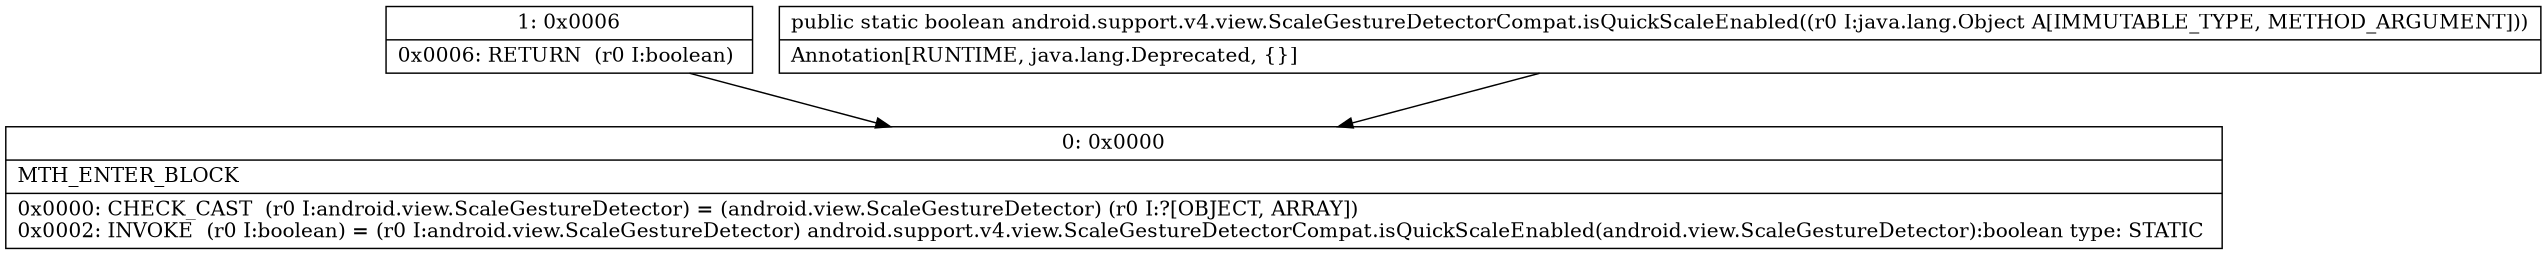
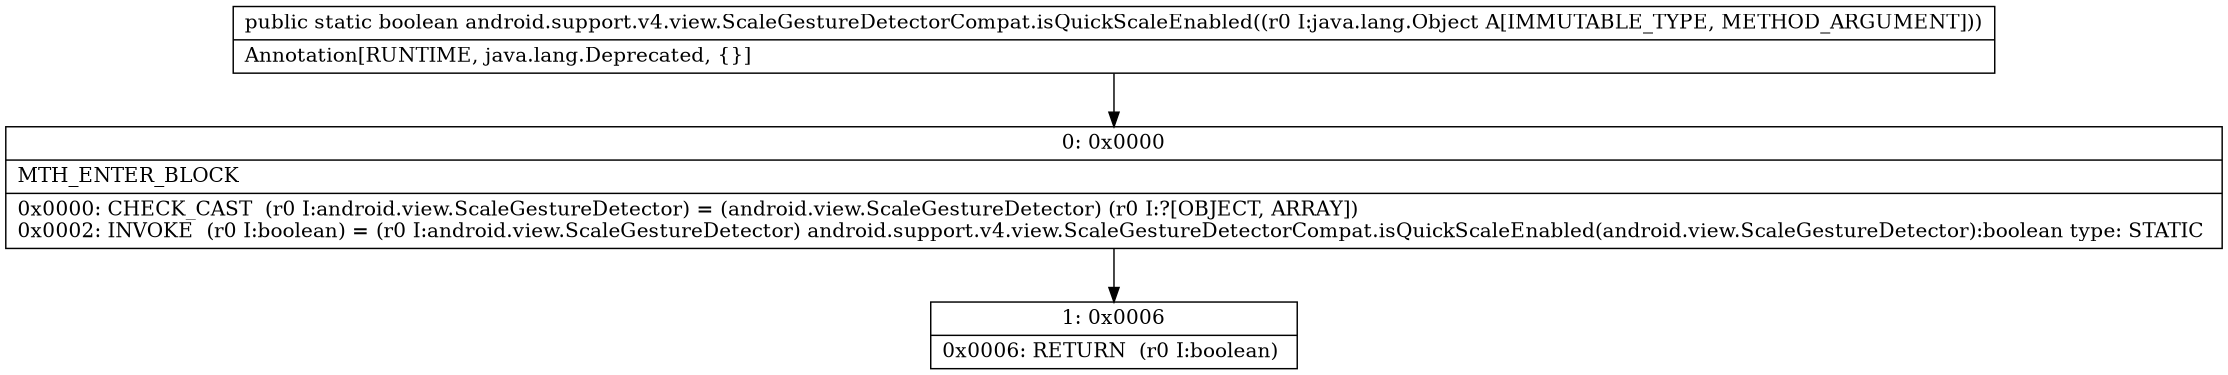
edge "1: 0x0006" -> "0: 0x0000": reversed
